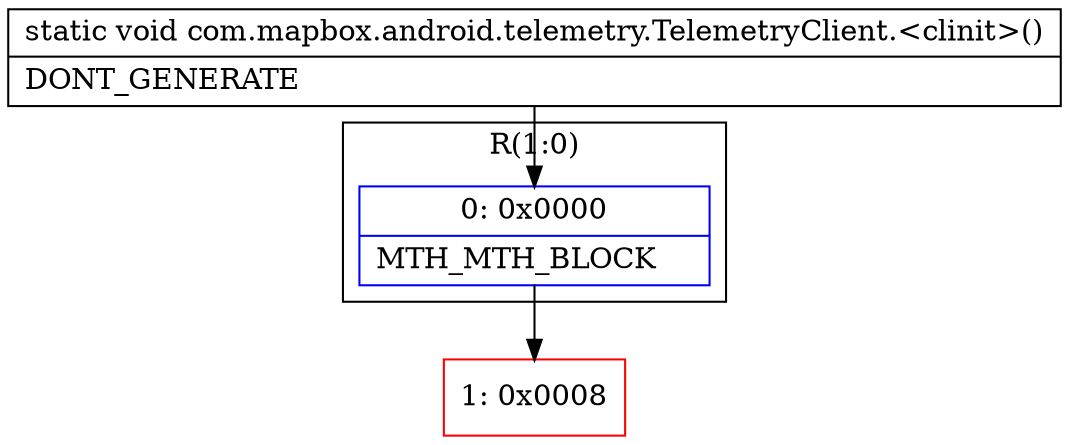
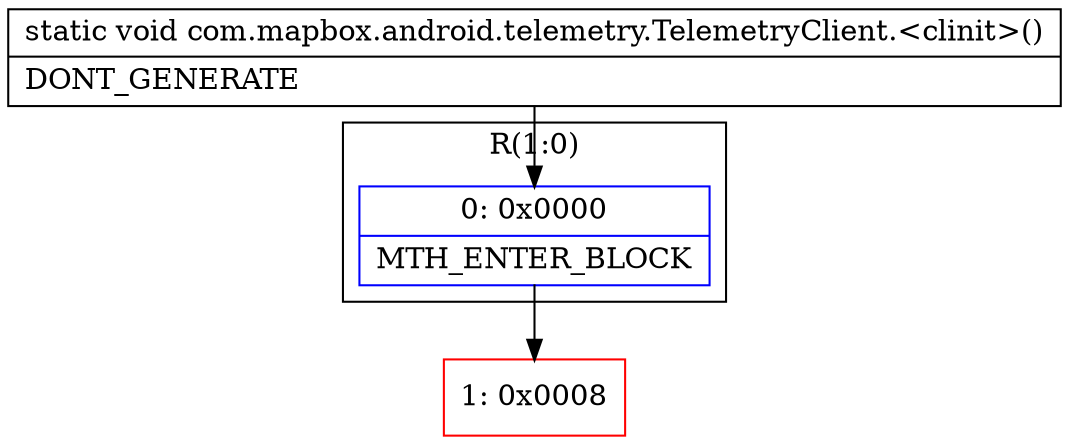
node "0: 0x0000": text "MTH_MTH_BLOCK" -> "MTH_ENTER_BLOCK"
